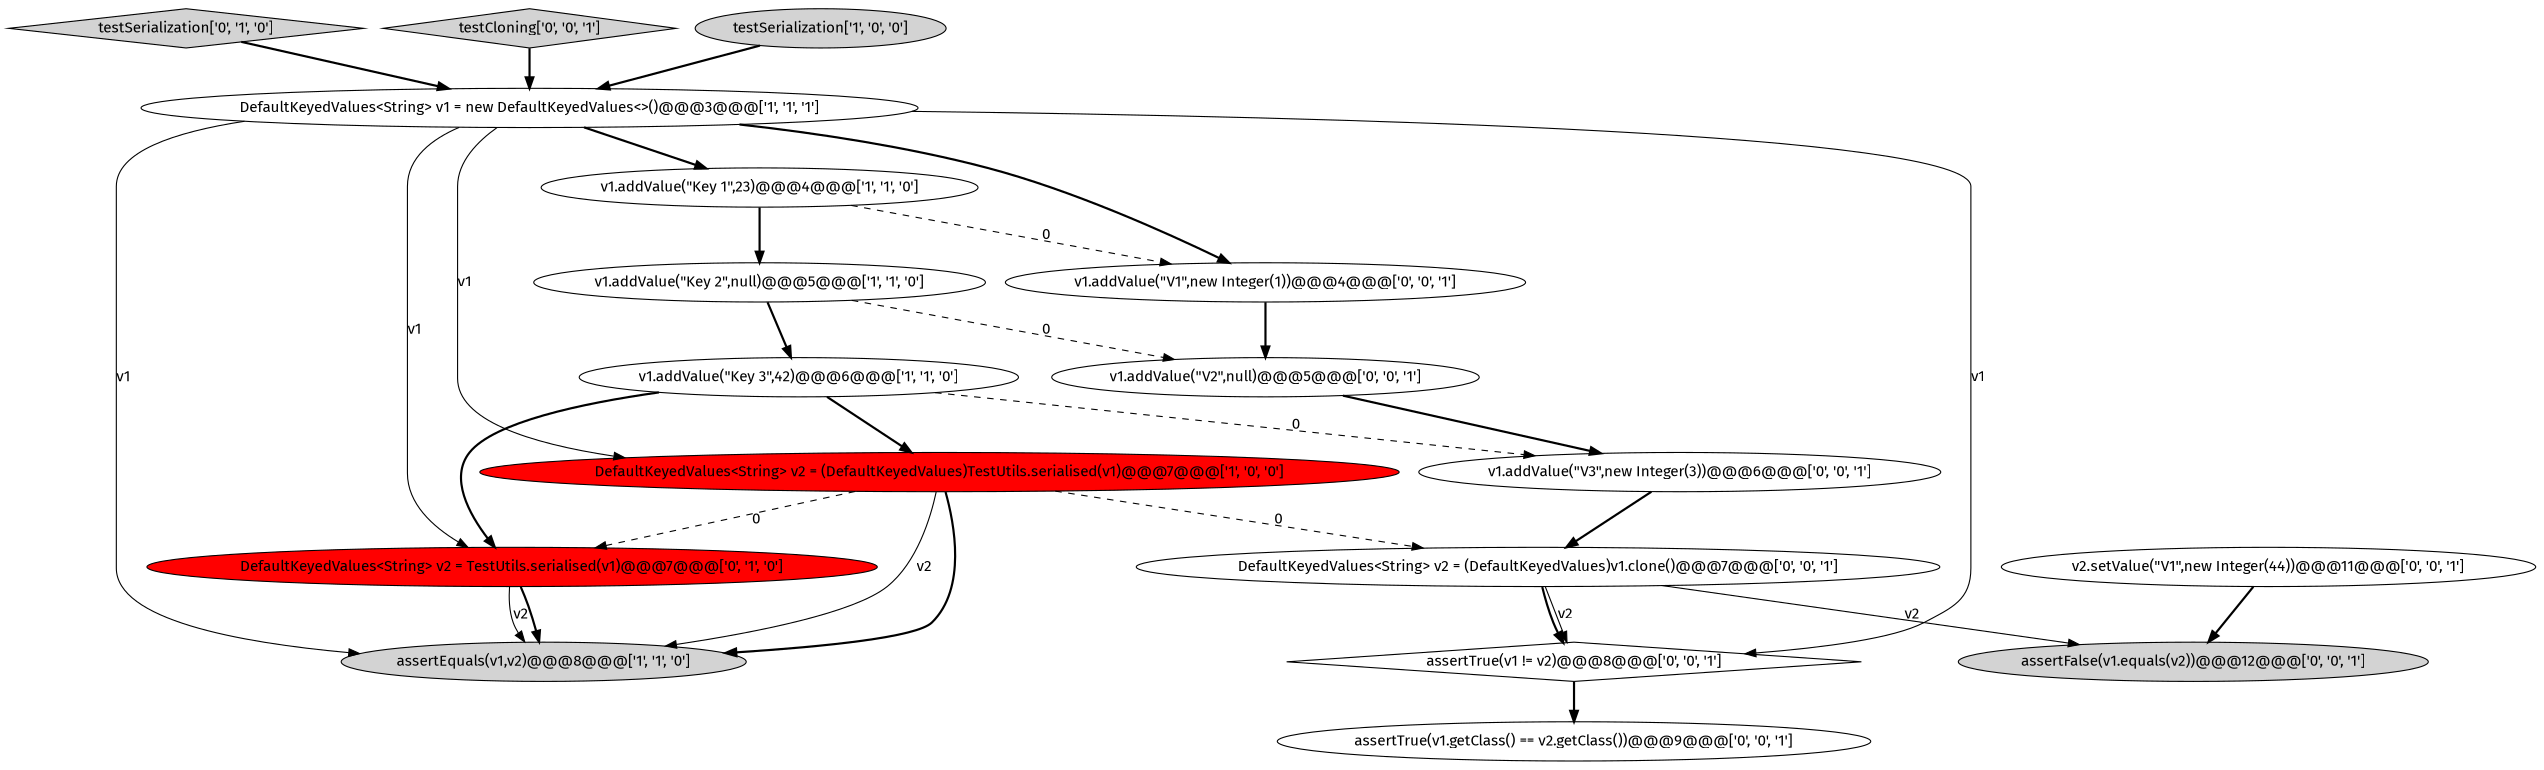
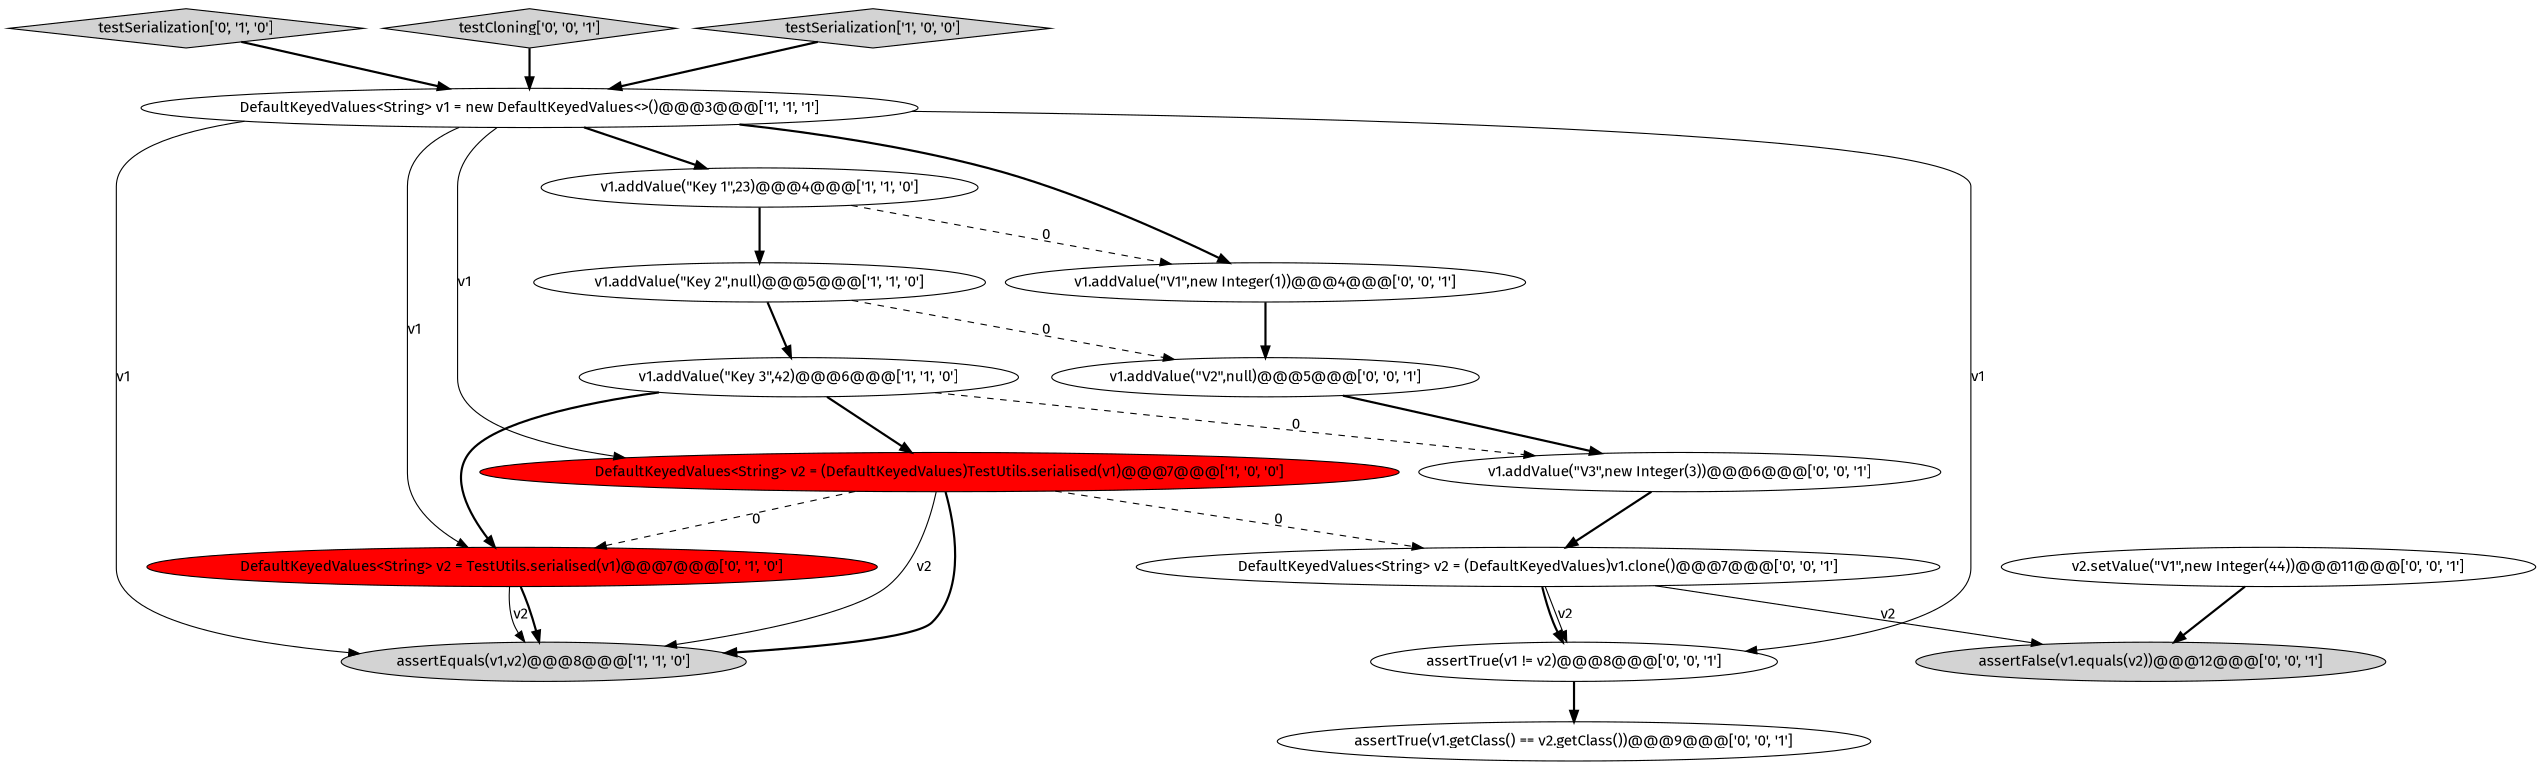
node "testSerialization['1', '0', '0']": shape ellipse -> diamond
node "assertTrue(v1 != v2)@@@8@@@['0', '0', '1']": shape diamond -> ellipse
